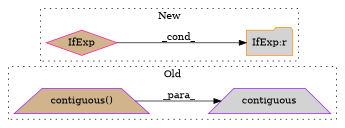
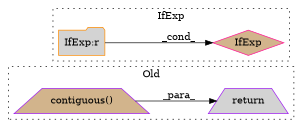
cluster "New": label "New" -> "IfExp"
edge "IfExp" -> "IfExp:r": reversed
node "contiguous": label "contiguous" -> "return"
